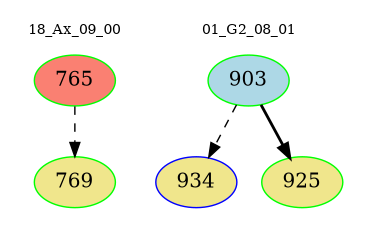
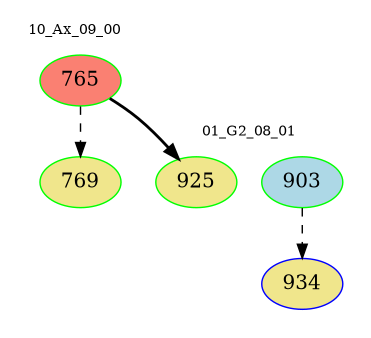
cluster "18_Ax_09_00": label "18_Ax_09_00" -> "10_Ax_09_00"
edge "903" -> "925": now "765" -> "925"
